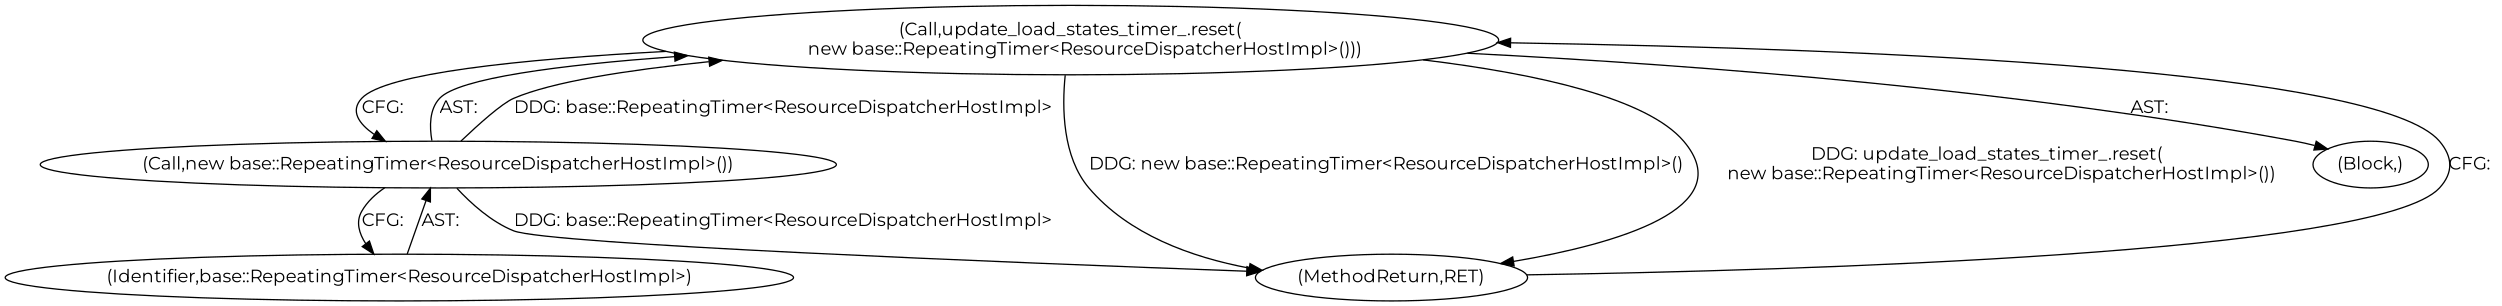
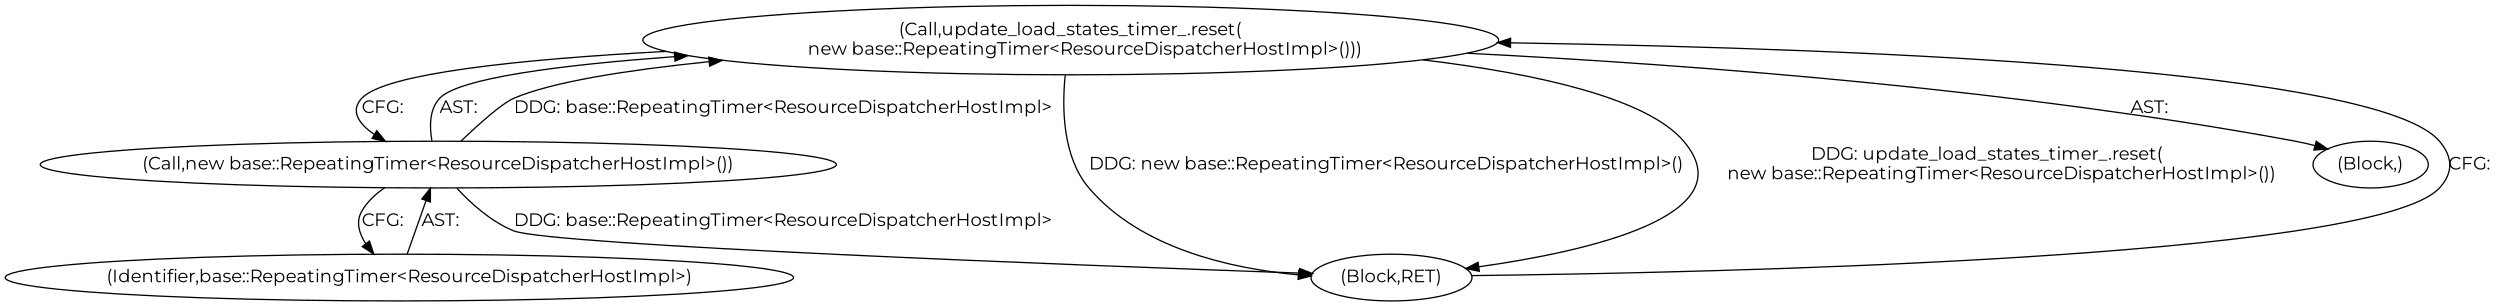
node "(MethodReturn,RET)": label "(MethodReturn,RET)" -> "(Block,RET)"
